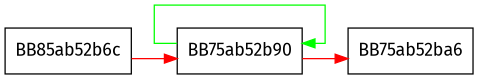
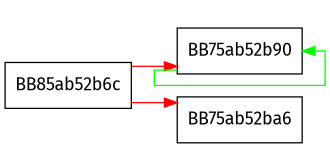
edge "BB75ab52b90" -> "BB75ab52ba6": now "BB85ab52b6c" -> "BB75ab52ba6"
